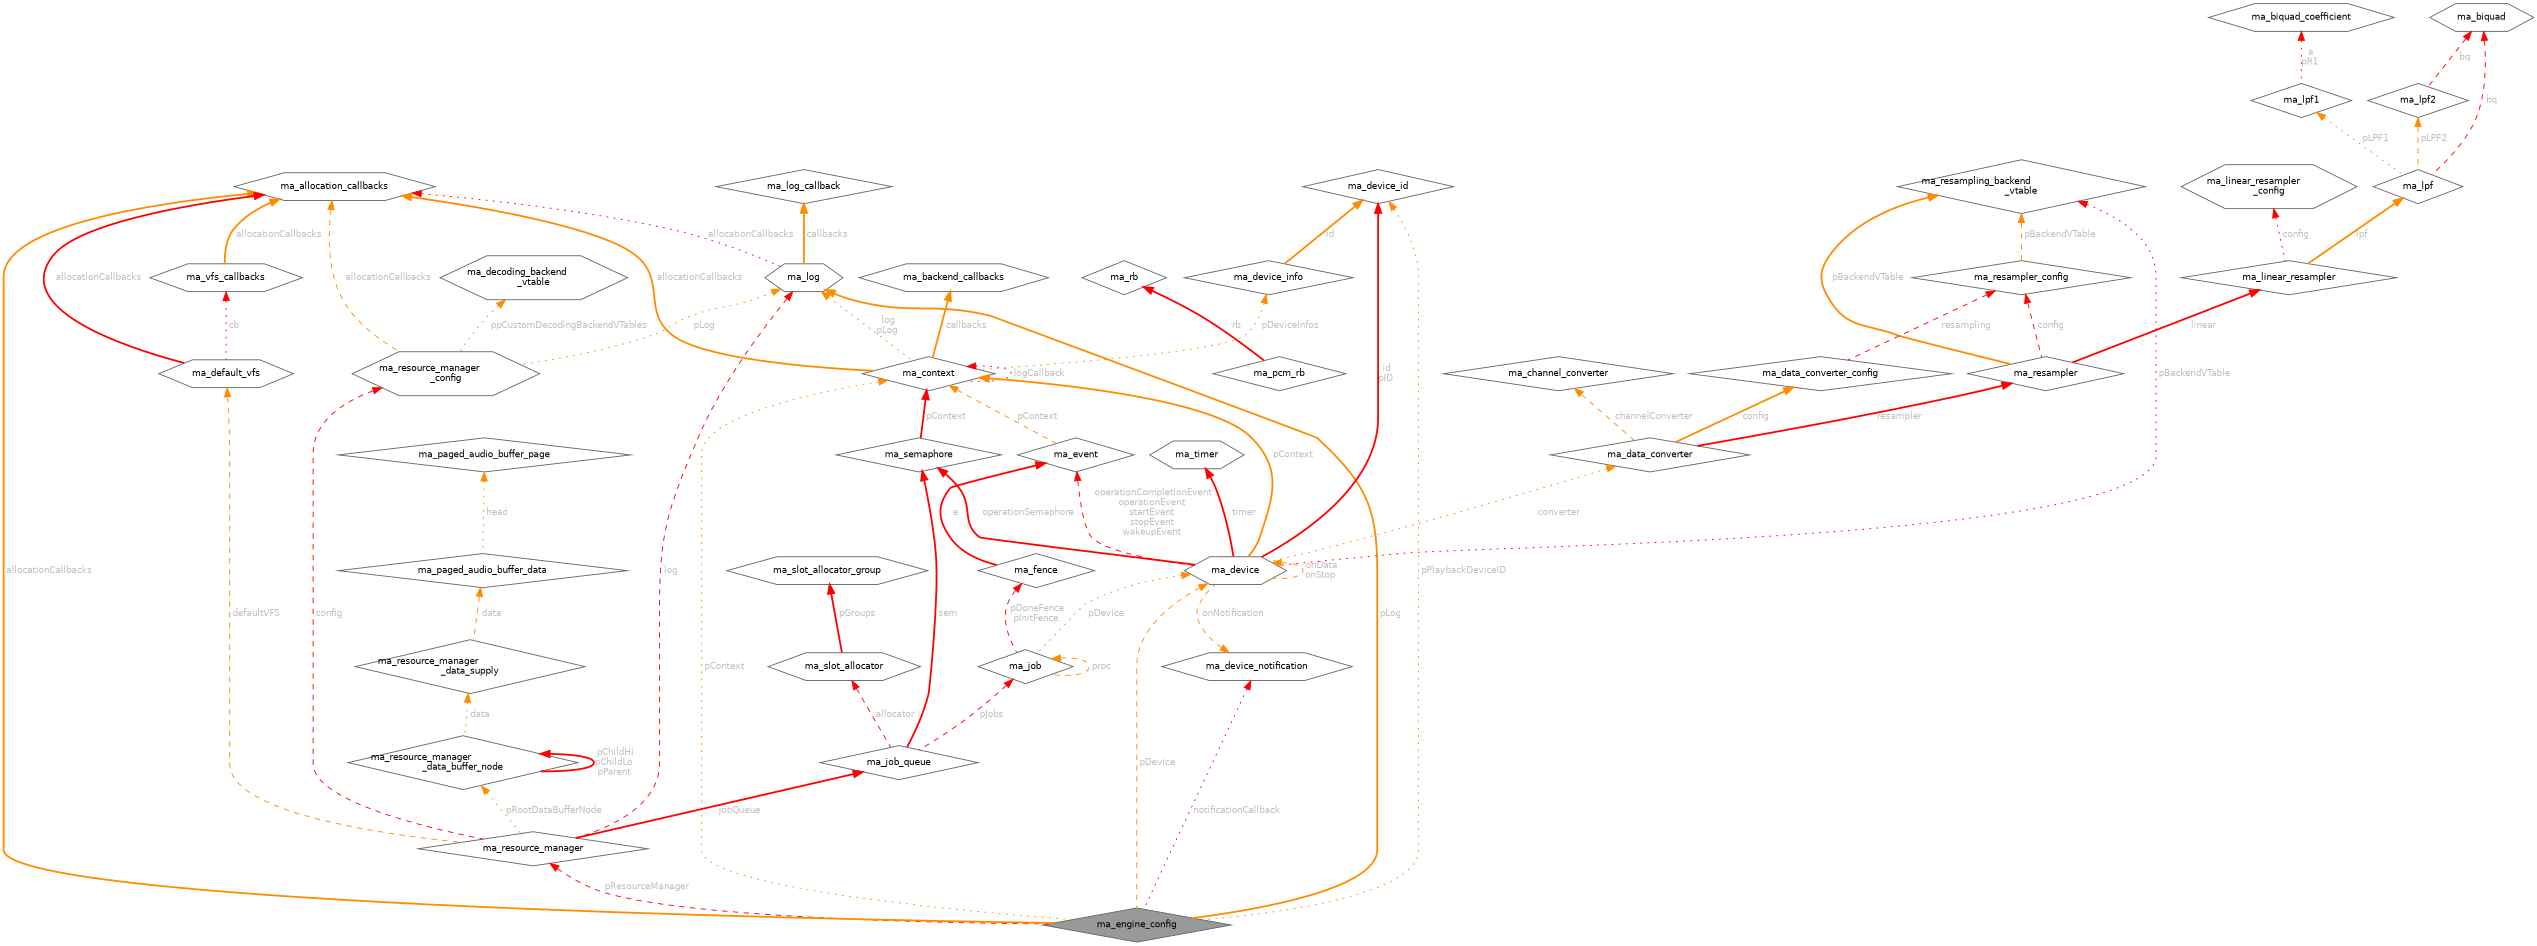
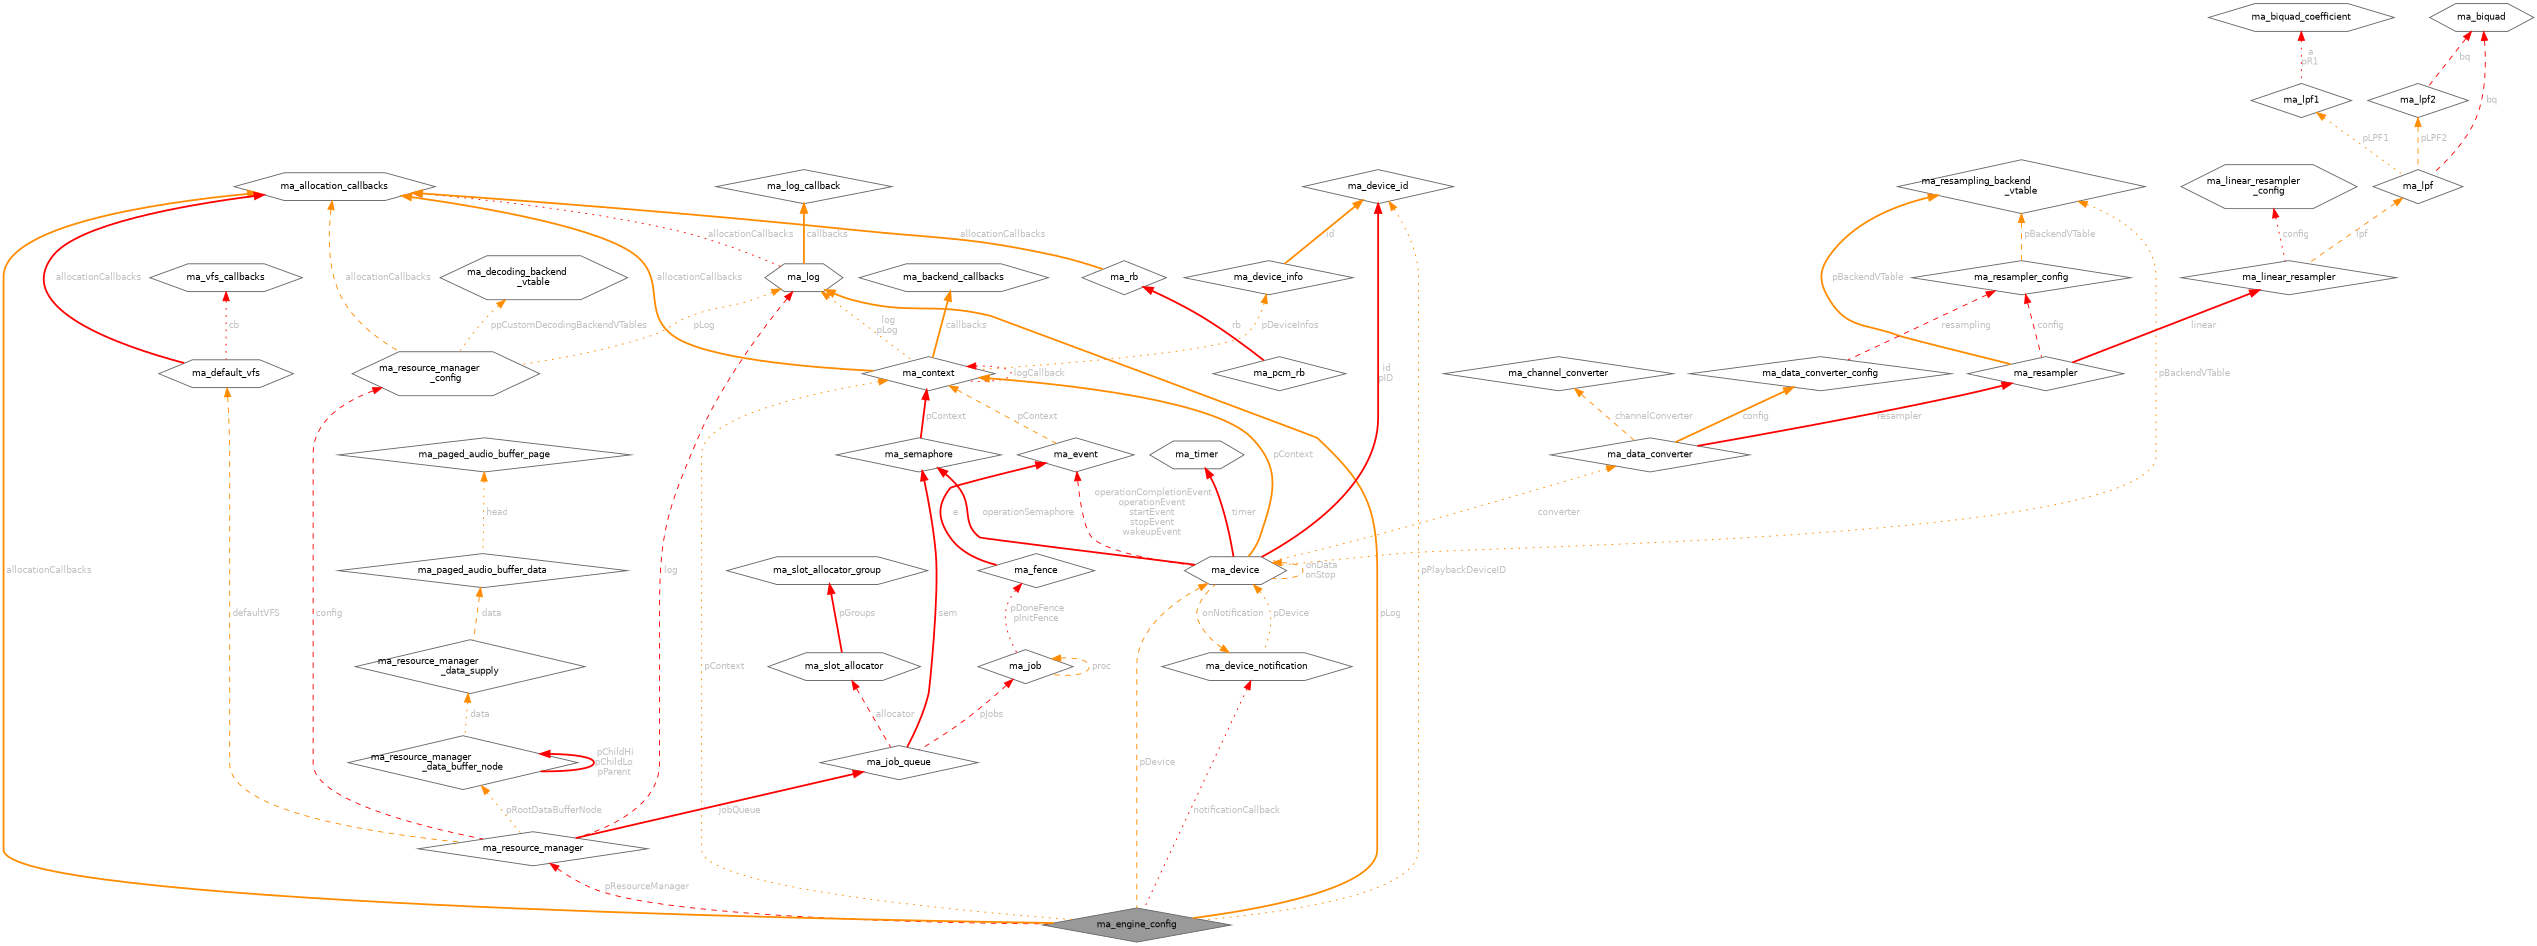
edge "ma_vfs_callbacks" -> "ma_allocation_callbacks": now "ma_rb" -> "ma_allocation_callbacks"
edge "ma_linear_resampler" -> "ma_lpf": style bold -> dashed
edge "ma_device" -> "ma_resampling_backend _vtable": color red -> darkorange
edge "ma_job" -> "ma_device": now "ma_device_notification" -> "ma_device"
edge "ma_job" -> "ma_fence": style dashed -> dotted
